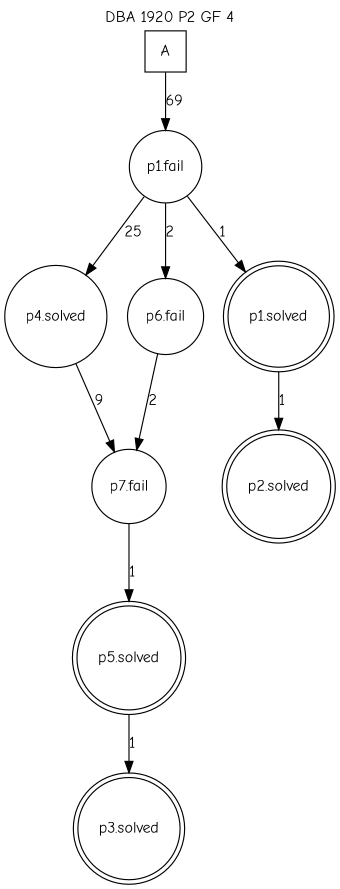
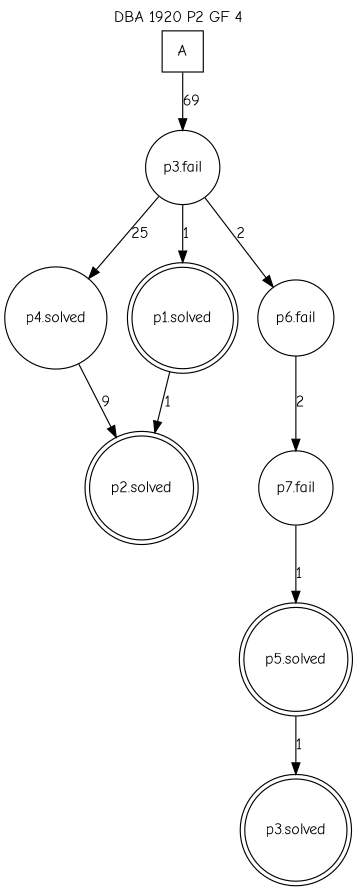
node "p1.fail": label "p1.fail" -> "p3.fail"
edge "p4.solved" -> "p7.fail": now "p4.solved" -> "p2.solved"
